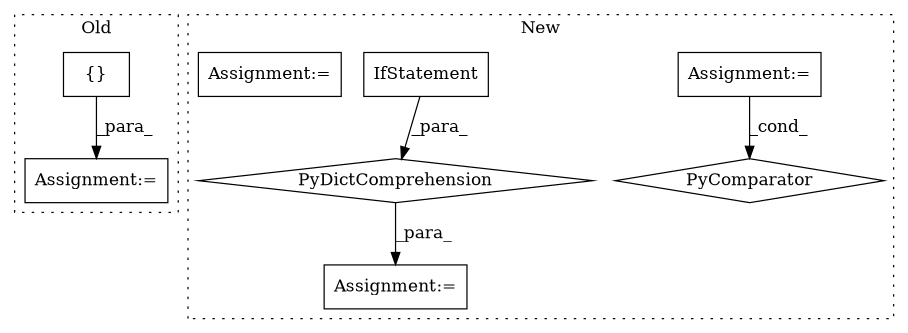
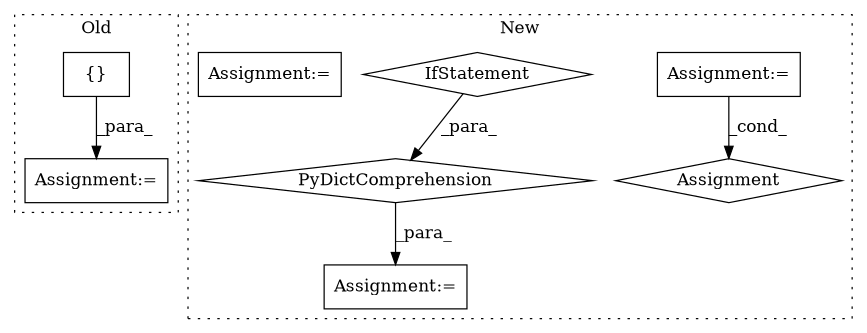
node "IfStatement": shape box -> diamond
node "PyComparator": label "PyComparator" -> "Assignment"
